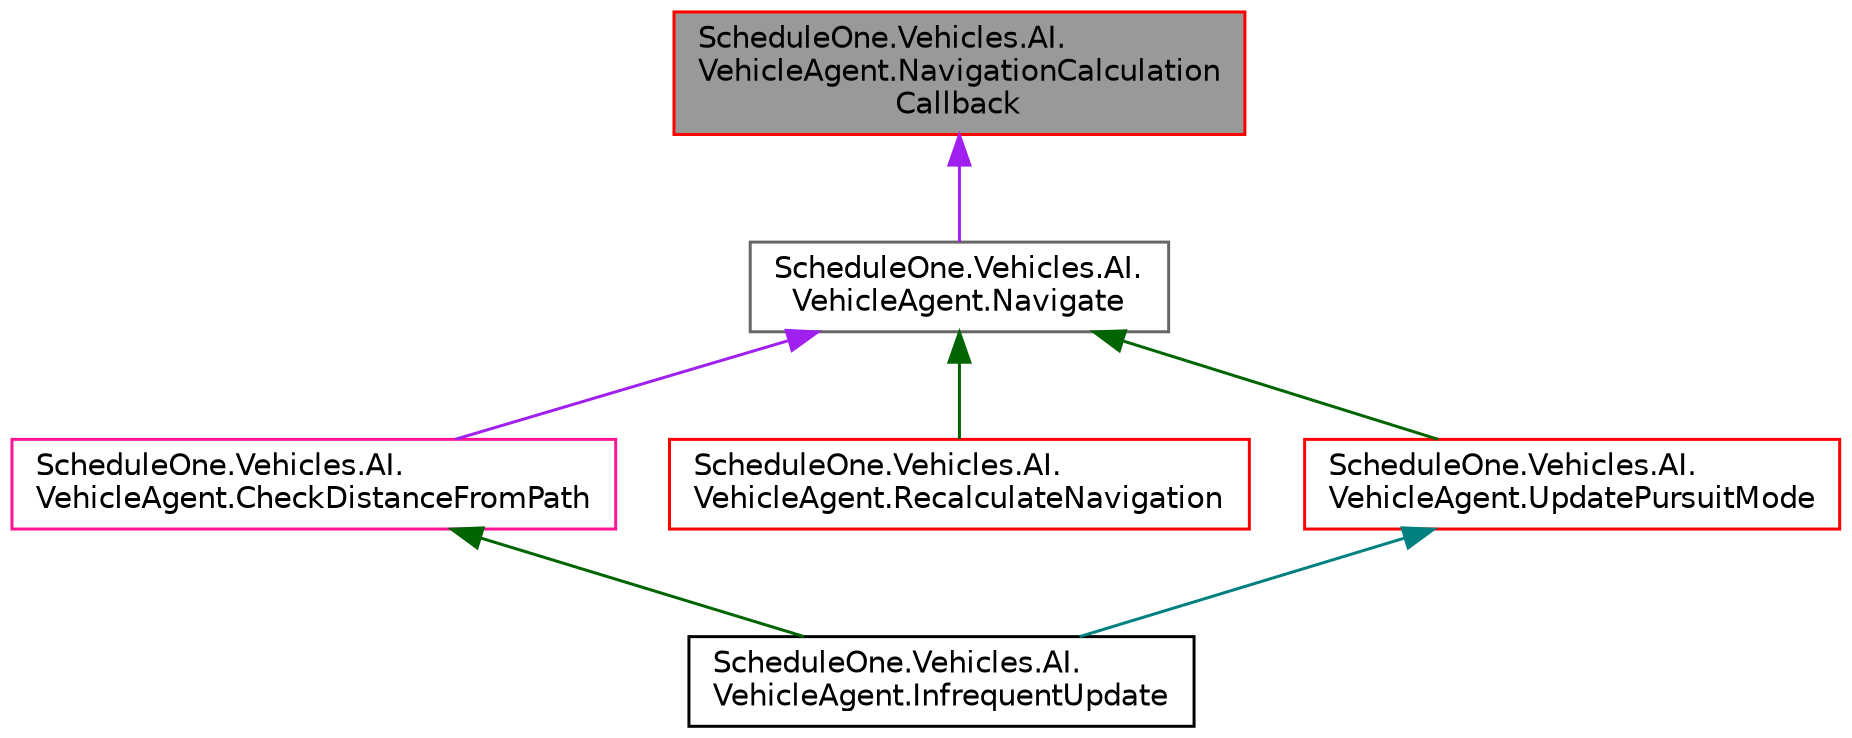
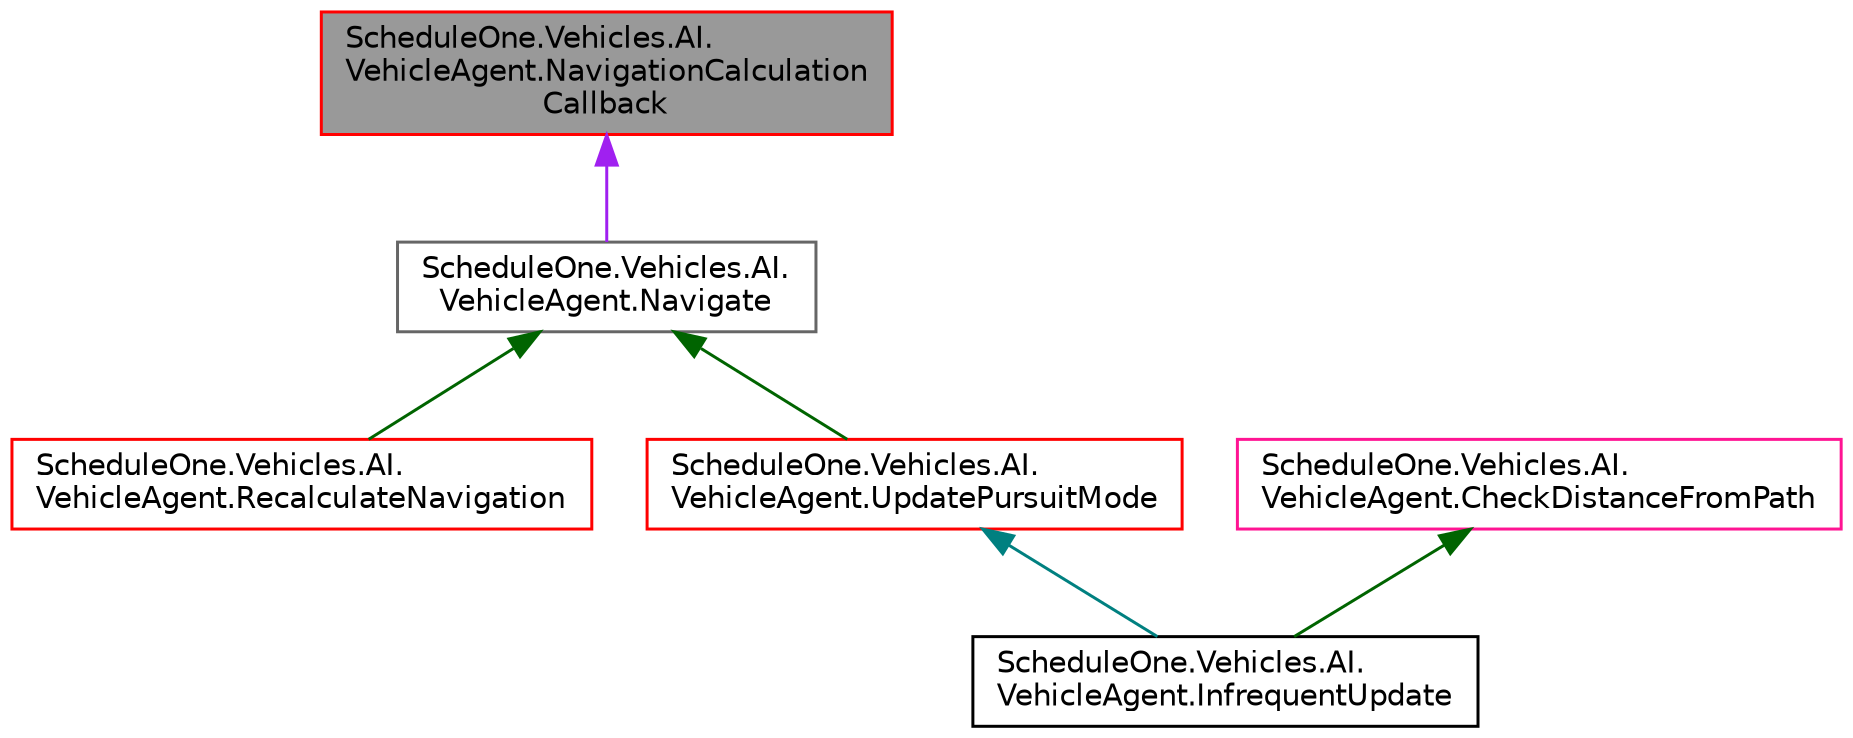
edge "ScheduleOne.Vehicles.AI. VehicleAgent.CheckDistanceFromPath" -> "ScheduleOne.Vehicles.AI. VehicleAgent.Navigate": removed
